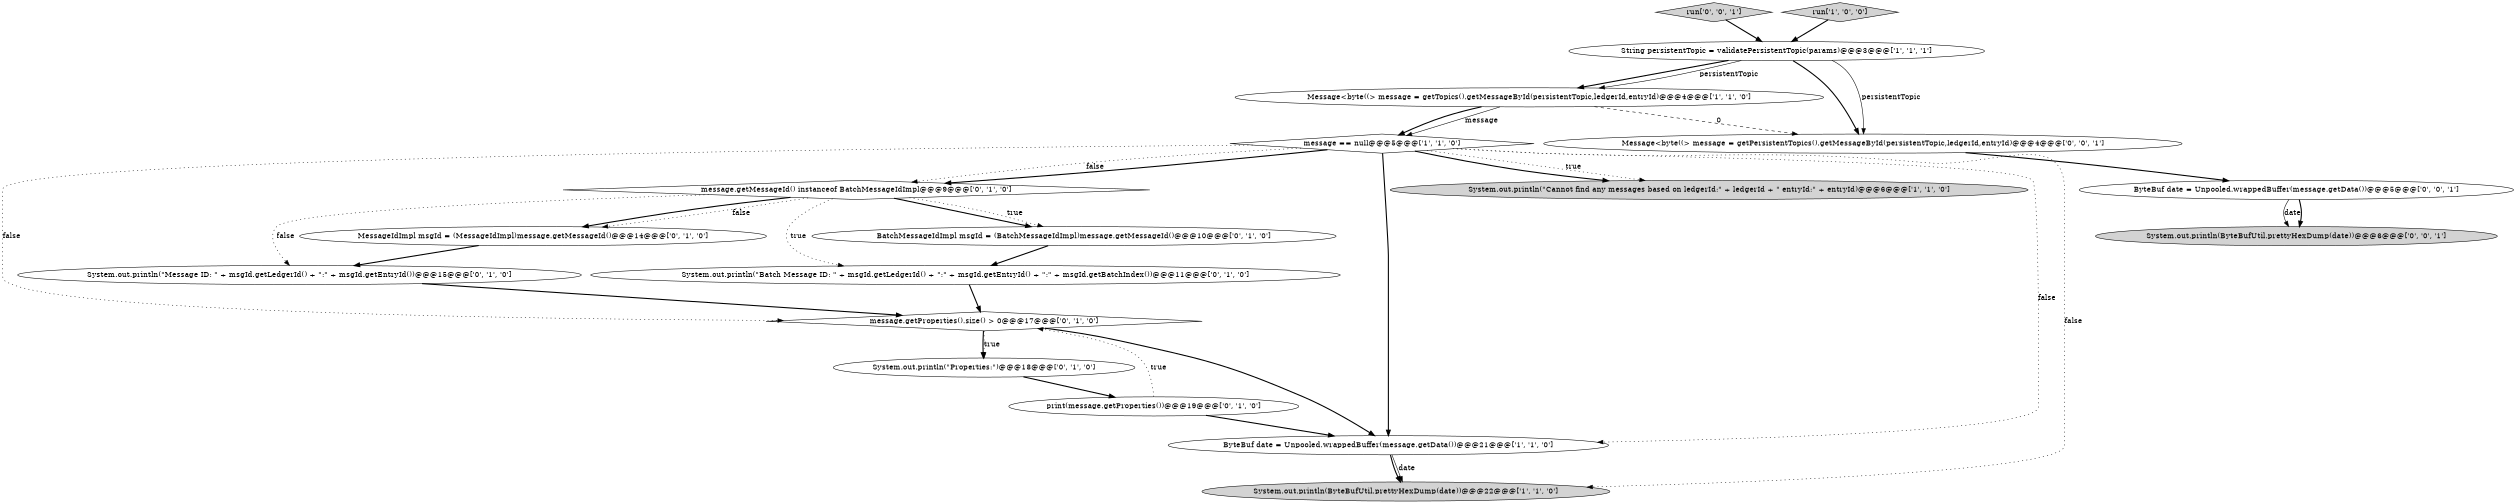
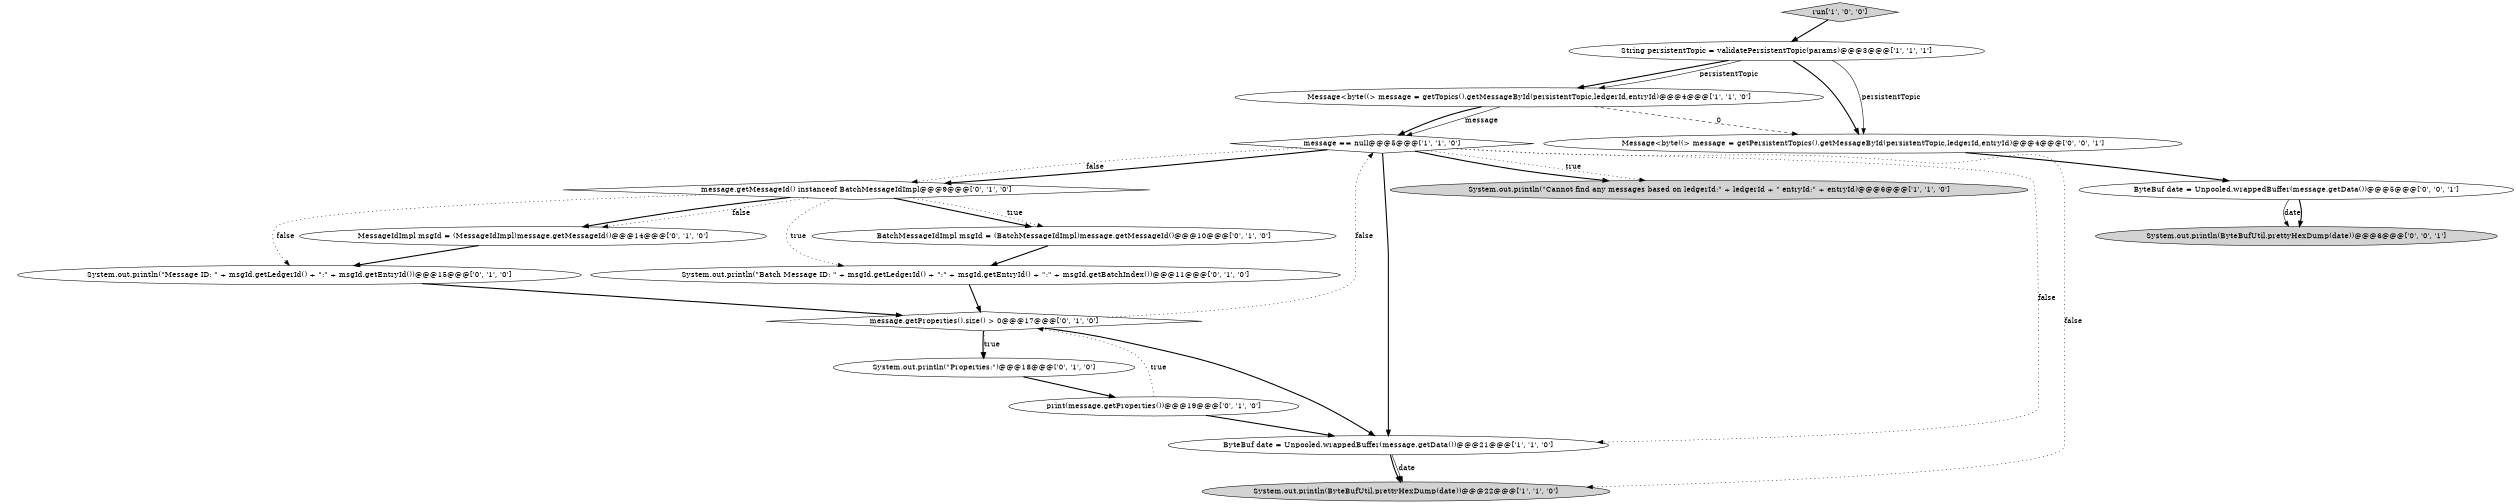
node "run['0', '0', '1']": removed
edge "message == null@@@5@@@['1', '1', '0']" -> "message.getProperties().size() > 0@@@17@@@['0', '1', '0']": reversed
